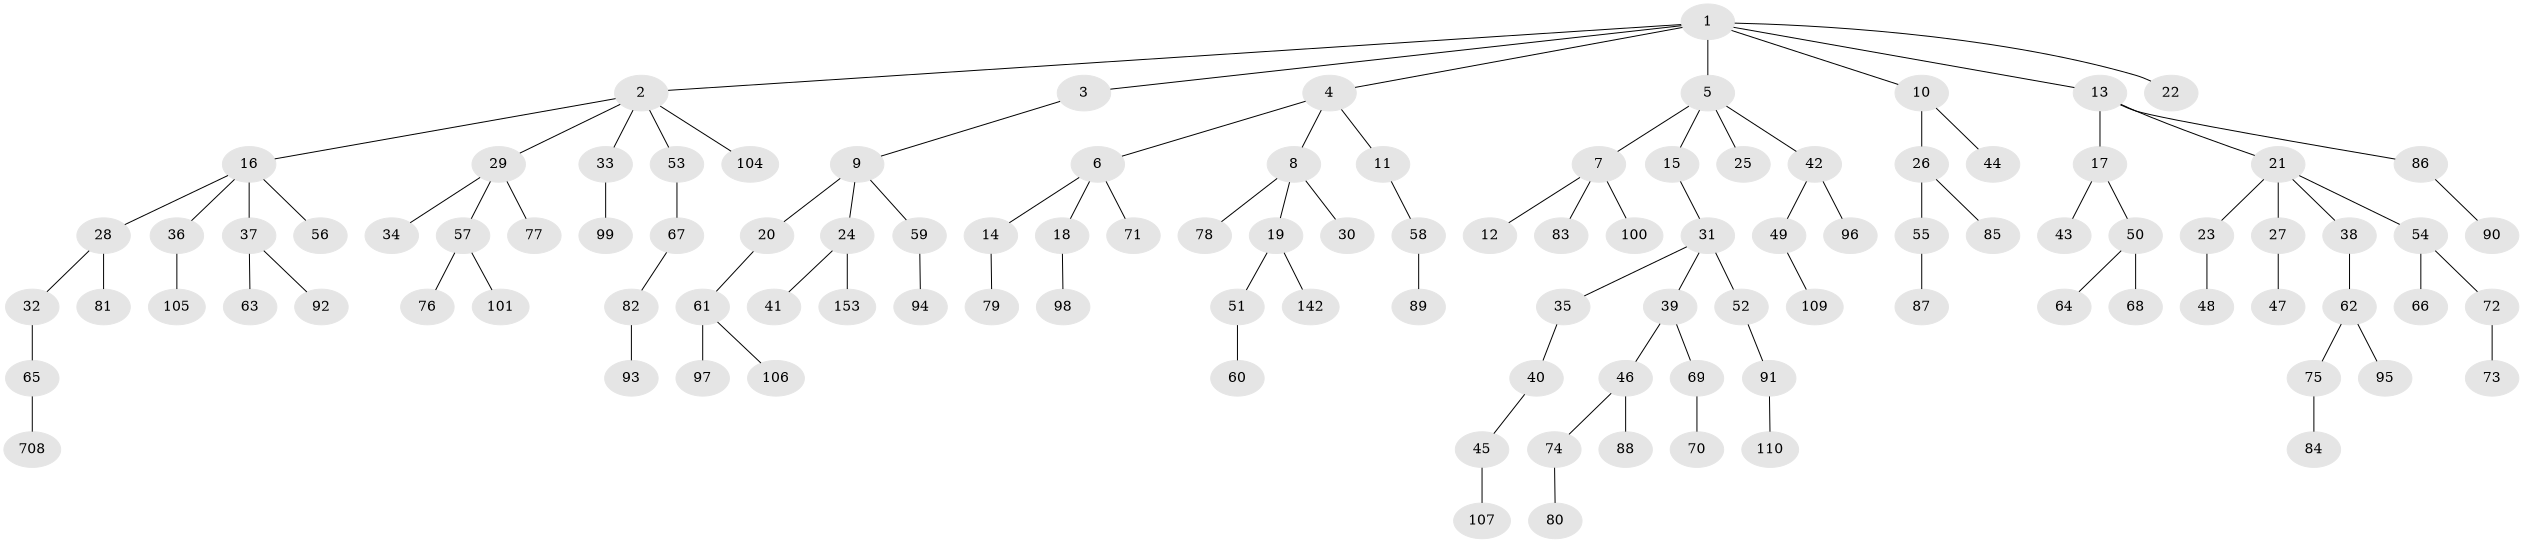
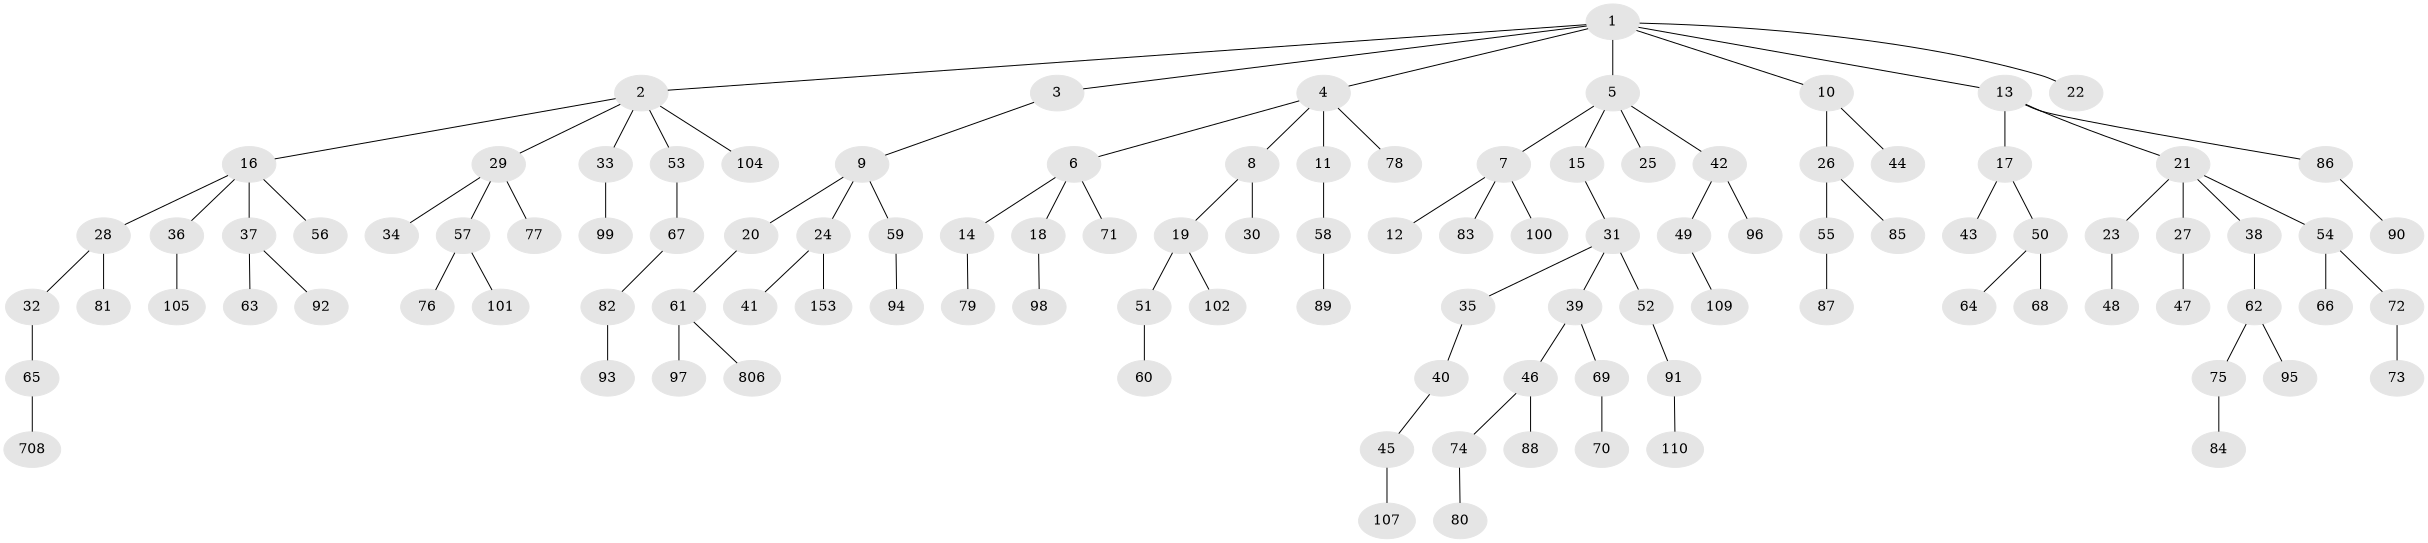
edge "8" -- "78": now "4" -- "78"
node "142": label "142" -> "102"
node "106": label "106" -> "806"
